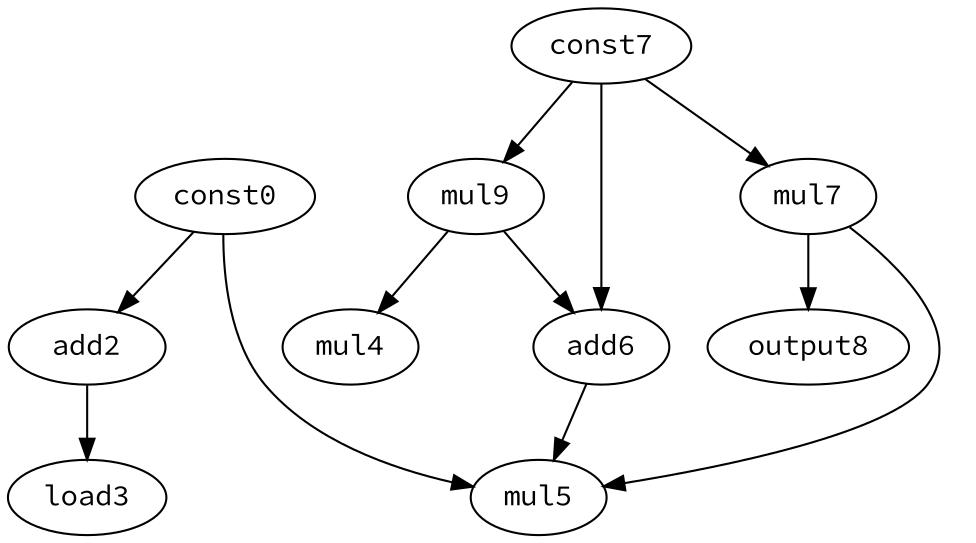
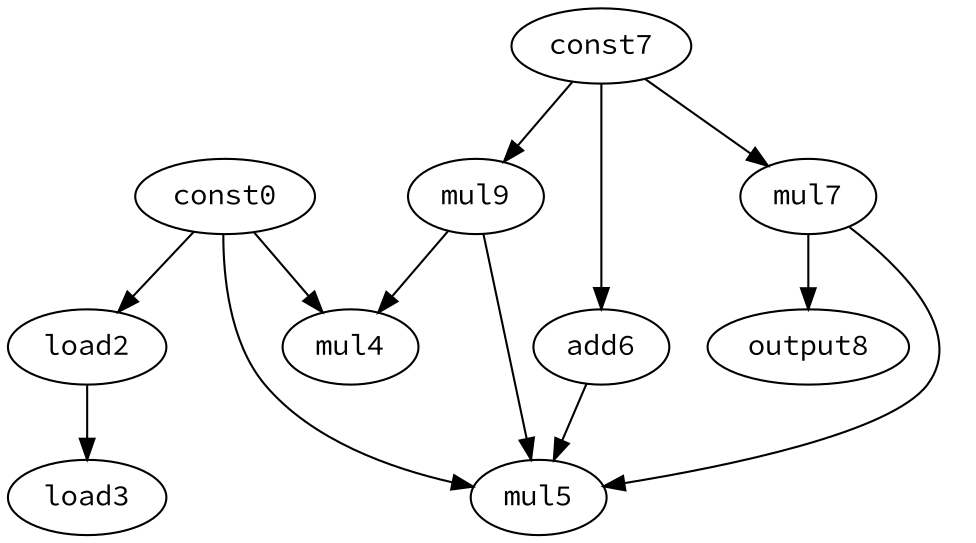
edge "const0" -> "mul4": added
edge "mul9" -> "add6": now "mul9" -> "mul5"
node "add2": label "add2" -> "load2"
